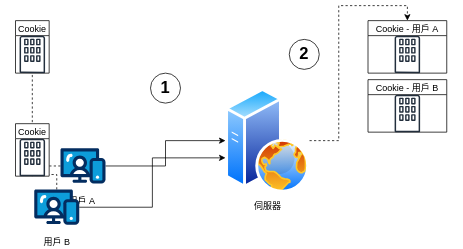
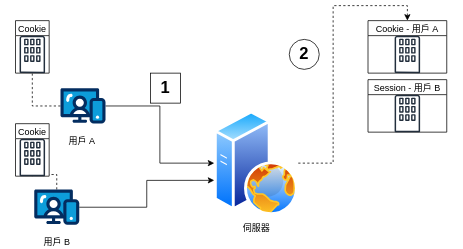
node "1": shape ellipse -> rectangle
node "Cookie - 用戶 B": label "Cookie - 用戶 B" -> "Session - 用戶 B"
node "伺服器": moved (267, 141) -> (256, 163)
node "用戶 A": moved (83, 166) -> (83, 106)
